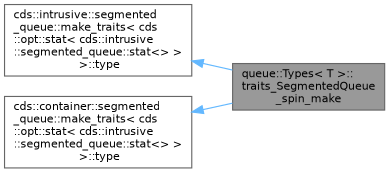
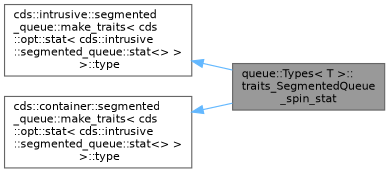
node "queue::Types< T >:: traits_SegmentedQueue _spin_make": label "queue::Types< T >:: traits_SegmentedQueue _spin_make" -> "queue::Types< T >:: traits_SegmentedQueue _spin_stat"
